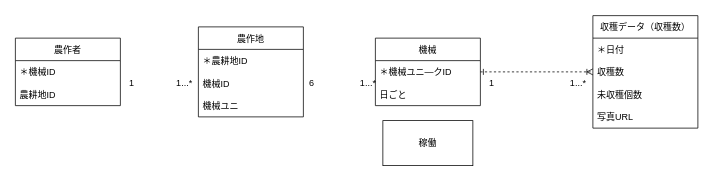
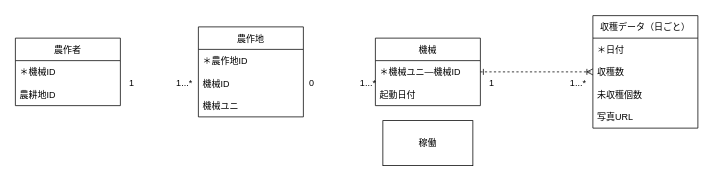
node "収穫データ（収穫数）": label "収穫データ（収穫数）" -> "収穫データ（日ごと）"
node "＊農耕地ID": label "＊農耕地ID" -> "＊農作地ID"
node "＊機械ユニ―クID": label "＊機械ユニ―クID" -> "＊機械ユニ―機械ID"
node "6": label "6" -> "0"
node "日ごと": label "日ごと" -> "起動日付"
